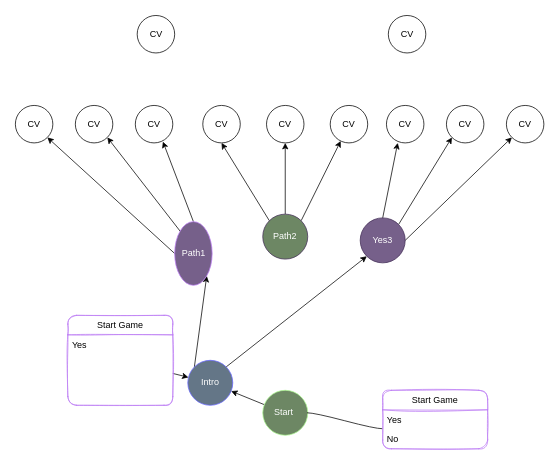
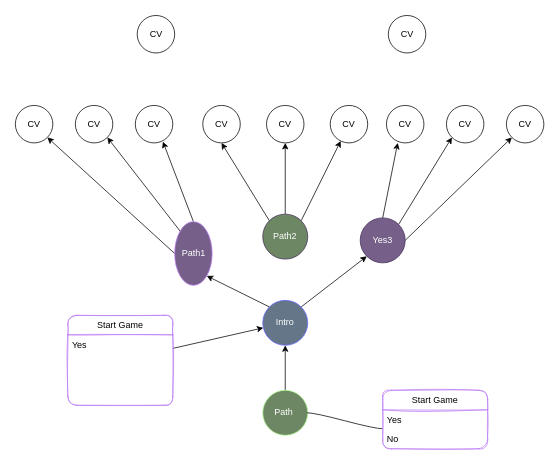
node "Intro": moved (210, 383) -> (285, 323)
node "Start": label "Start" -> "Path"
